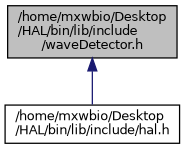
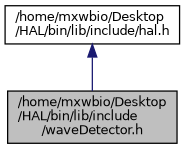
edge "/home/mxwbio/Desktop /HAL/bin/lib/include/hal.h" -> "/home/mxwbio/Desktop /HAL/bin/lib/include /waveDetector.h": reversed
